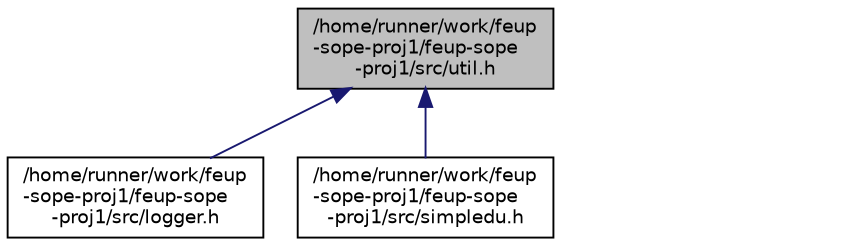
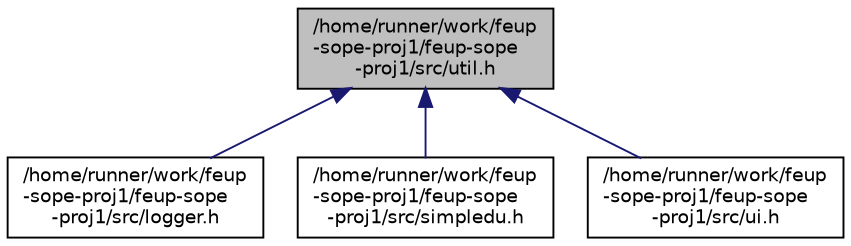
node "/home/runner/work/feup -sope-proj1/feup-sope -proj1/src/ui.h": added
